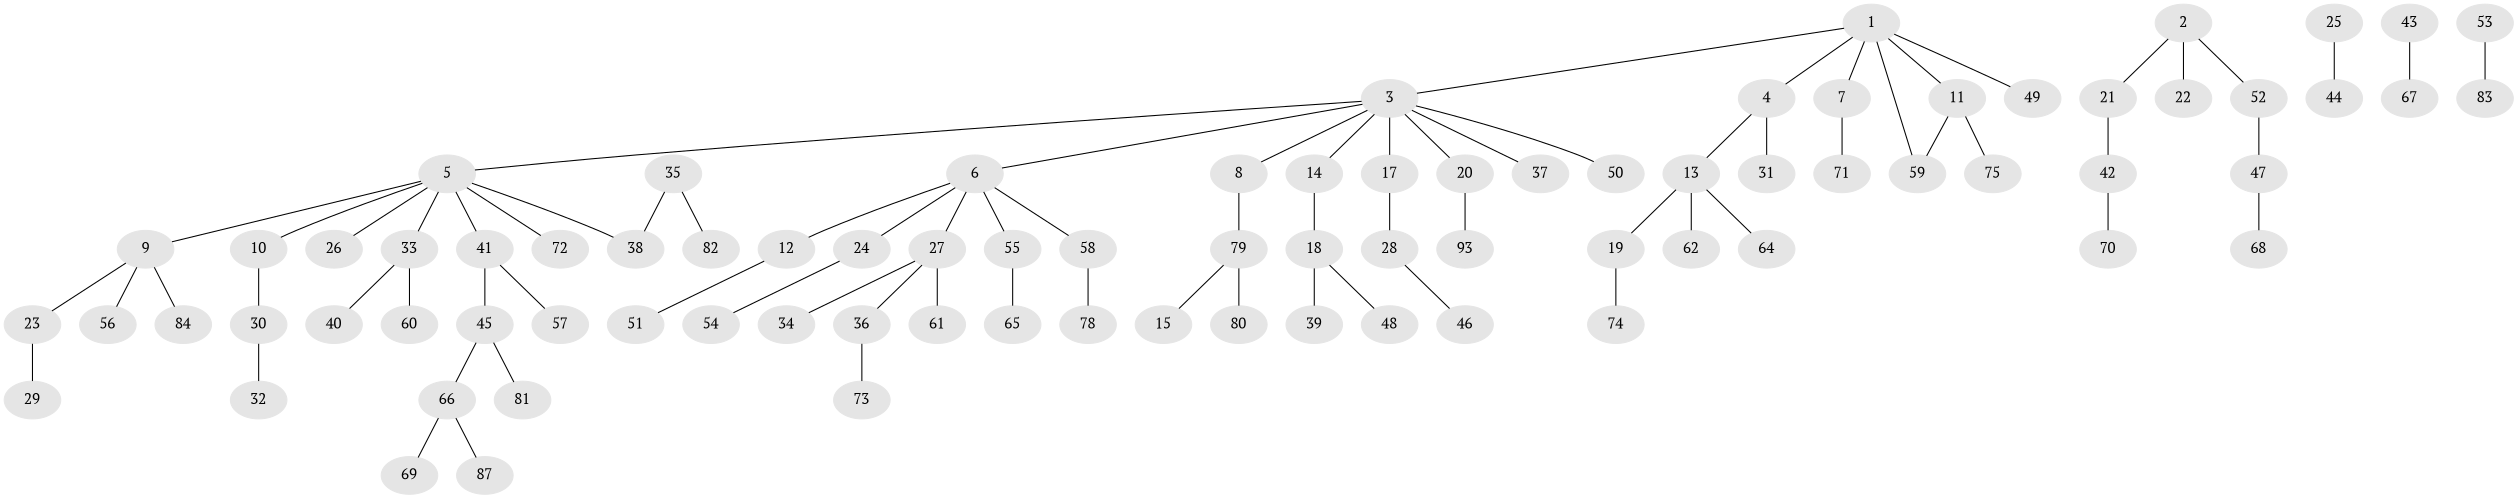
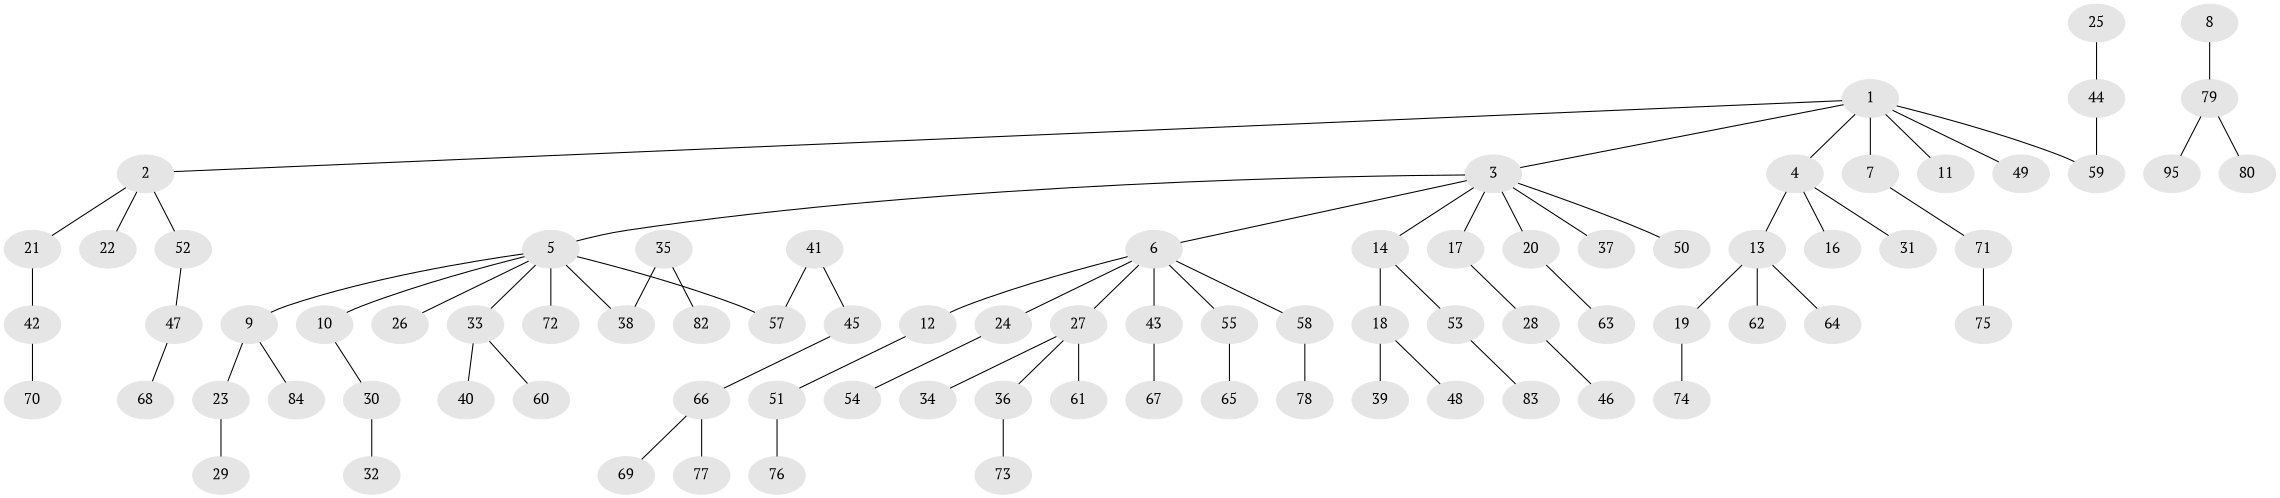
edge "1" -- "2": added
edge "3" -- "8": removed
edge "11" -- "59": now "44" -- "59"
edge "11" -- "75": now "71" -- "75"
edge "5" -- "41": now "5" -- "57"
node "93": label "93" -> "63"
node "16": added
edge "6" -- "43": added
edge "14" -- "53": added
node "56": removed
node "15": label "15" -> "95"
node "81": removed
node "87": label "87" -> "77"
node "76": added
